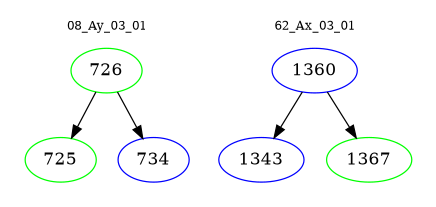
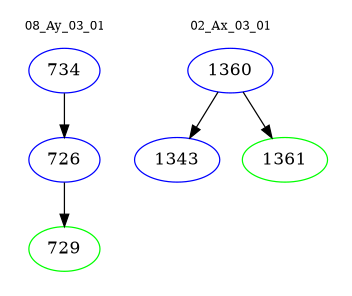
cluster "62_Ax_03_01": label "62_Ax_03_01" -> "02_Ax_03_01"
node "726": color green -> blue
edge "726" -> "734": reversed
node "725": label "725" -> "729"
node "1367": label "1367" -> "1361"
